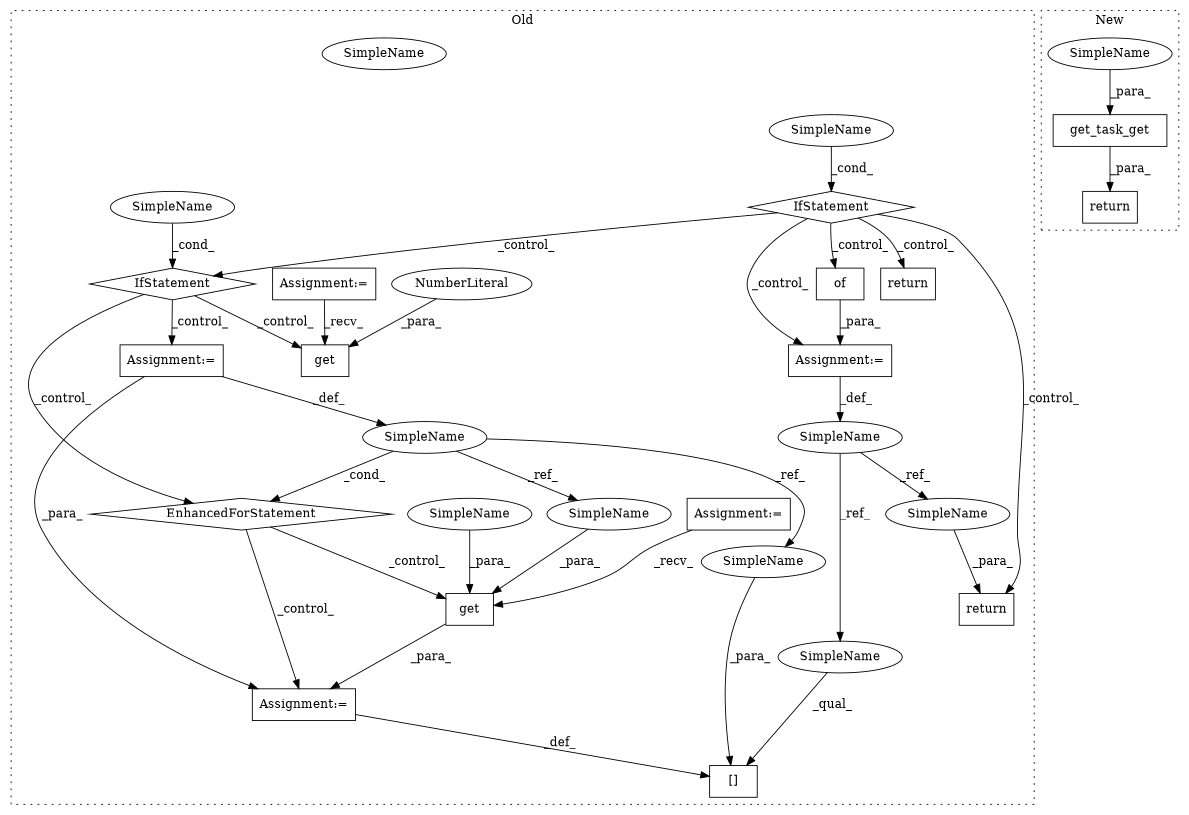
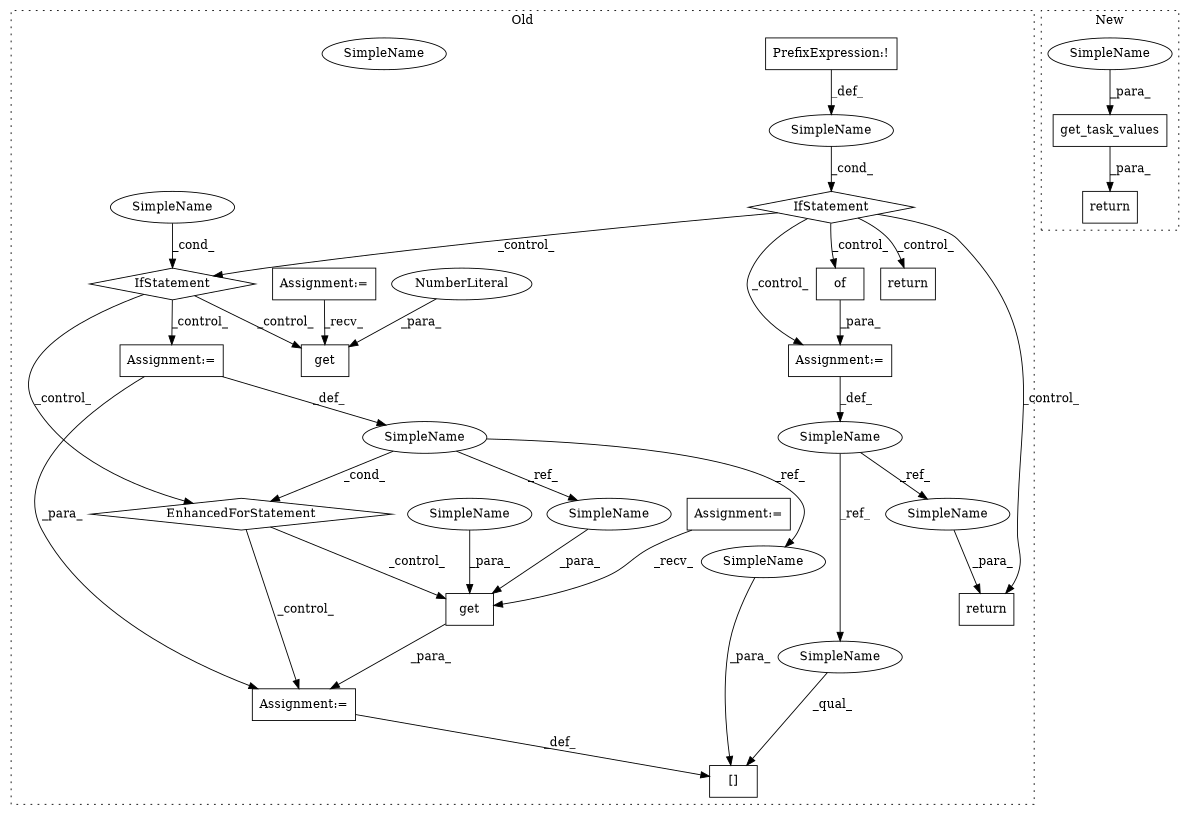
node "PrefixExpression:!": added
node "get_task_get": label "get_task_get" -> "get_task_values"
